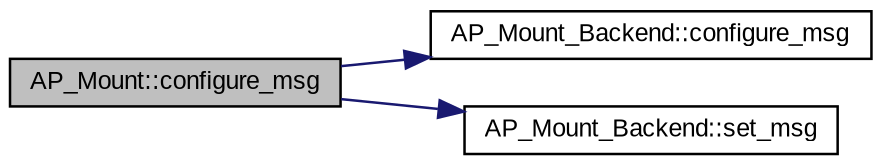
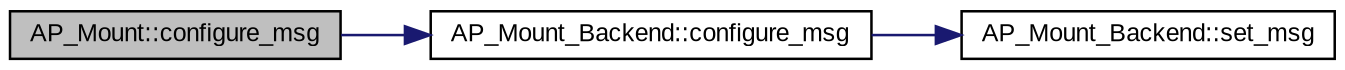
edge "AP_Mount::configure_msg" -> "AP_Mount_Backend::set_msg": now "AP_Mount_Backend::configure_msg" -> "AP_Mount_Backend::set_msg"
